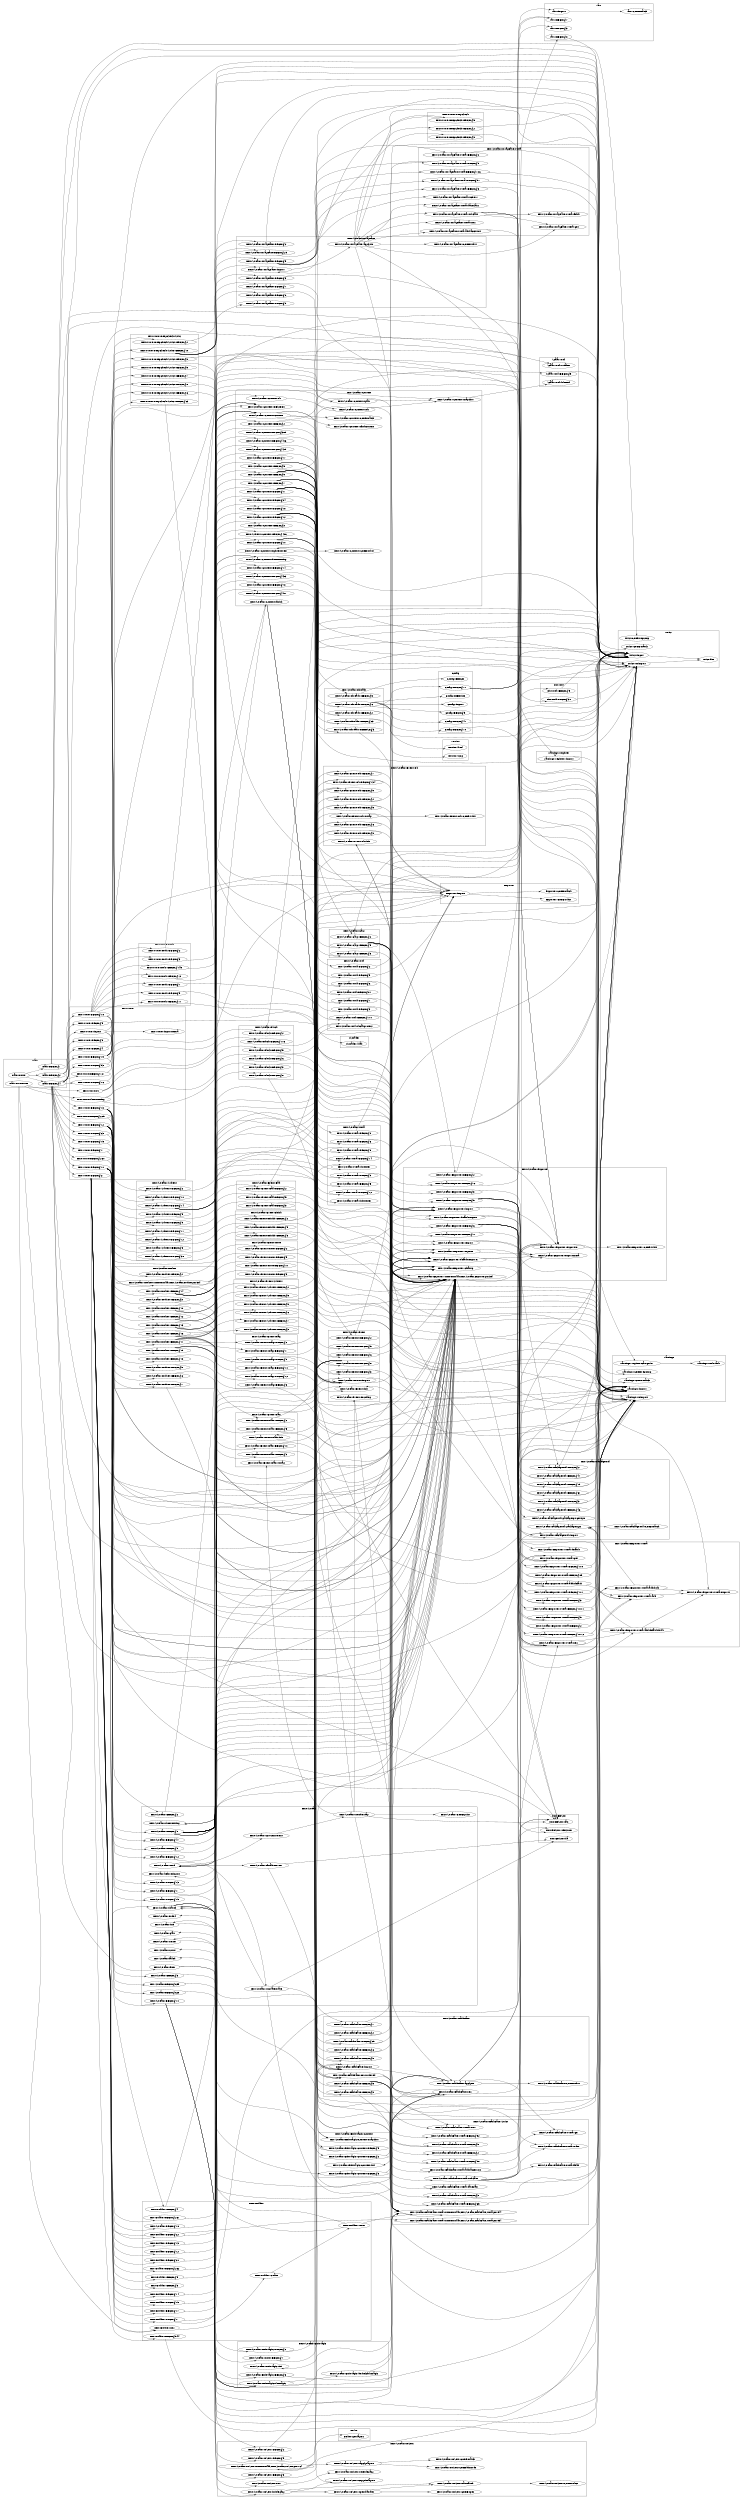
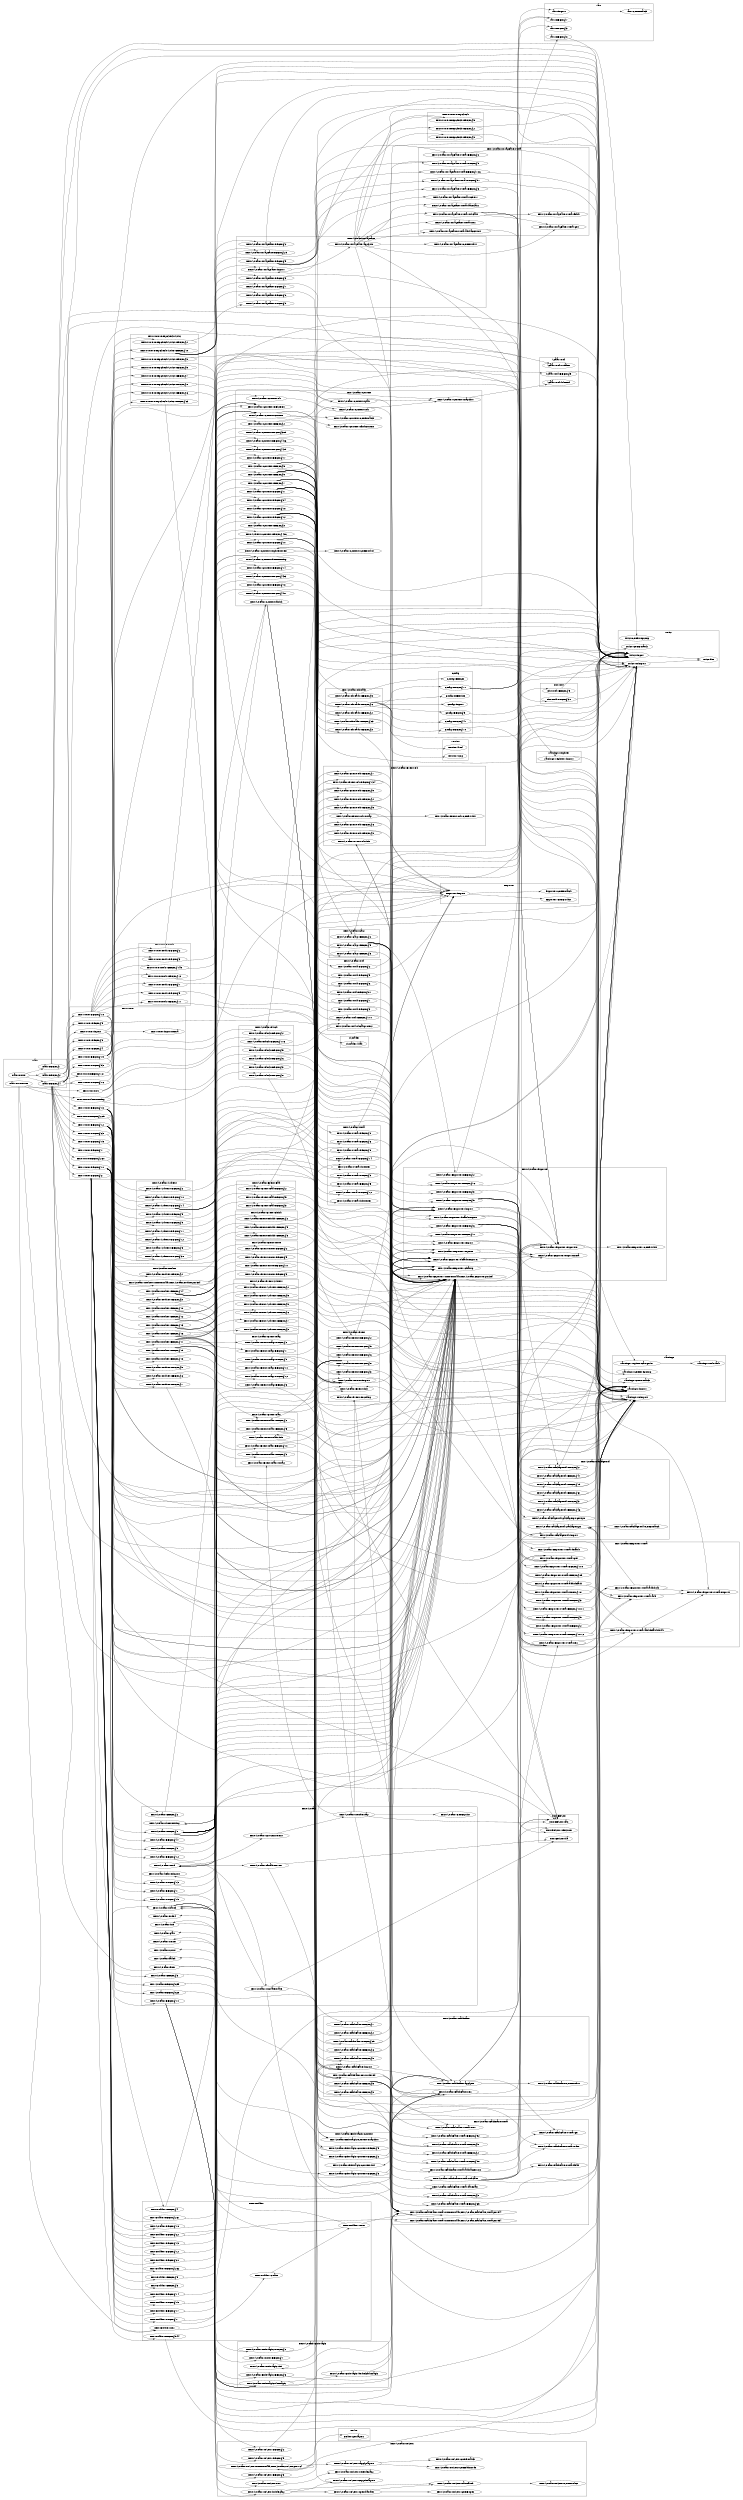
node "Test::Stream::Threads::TIEHASH@3": label "Test::Stream::Threads::TIEHASH@3" -> "Test::Stream::Threads::BEGIN@3"
node "Test::Stream::Exporter::Meta::BEGIN@101": label "Test::Stream::Exporter::Meta::BEGIN@101" -> "Test::Stream::Exporter::Meta::ANON@101"
cluster "Test::Stream::HashBase::Strict": label "Test::Stream::HashBase::Strict" -> "Test::Stream::HashBase::Meta"
